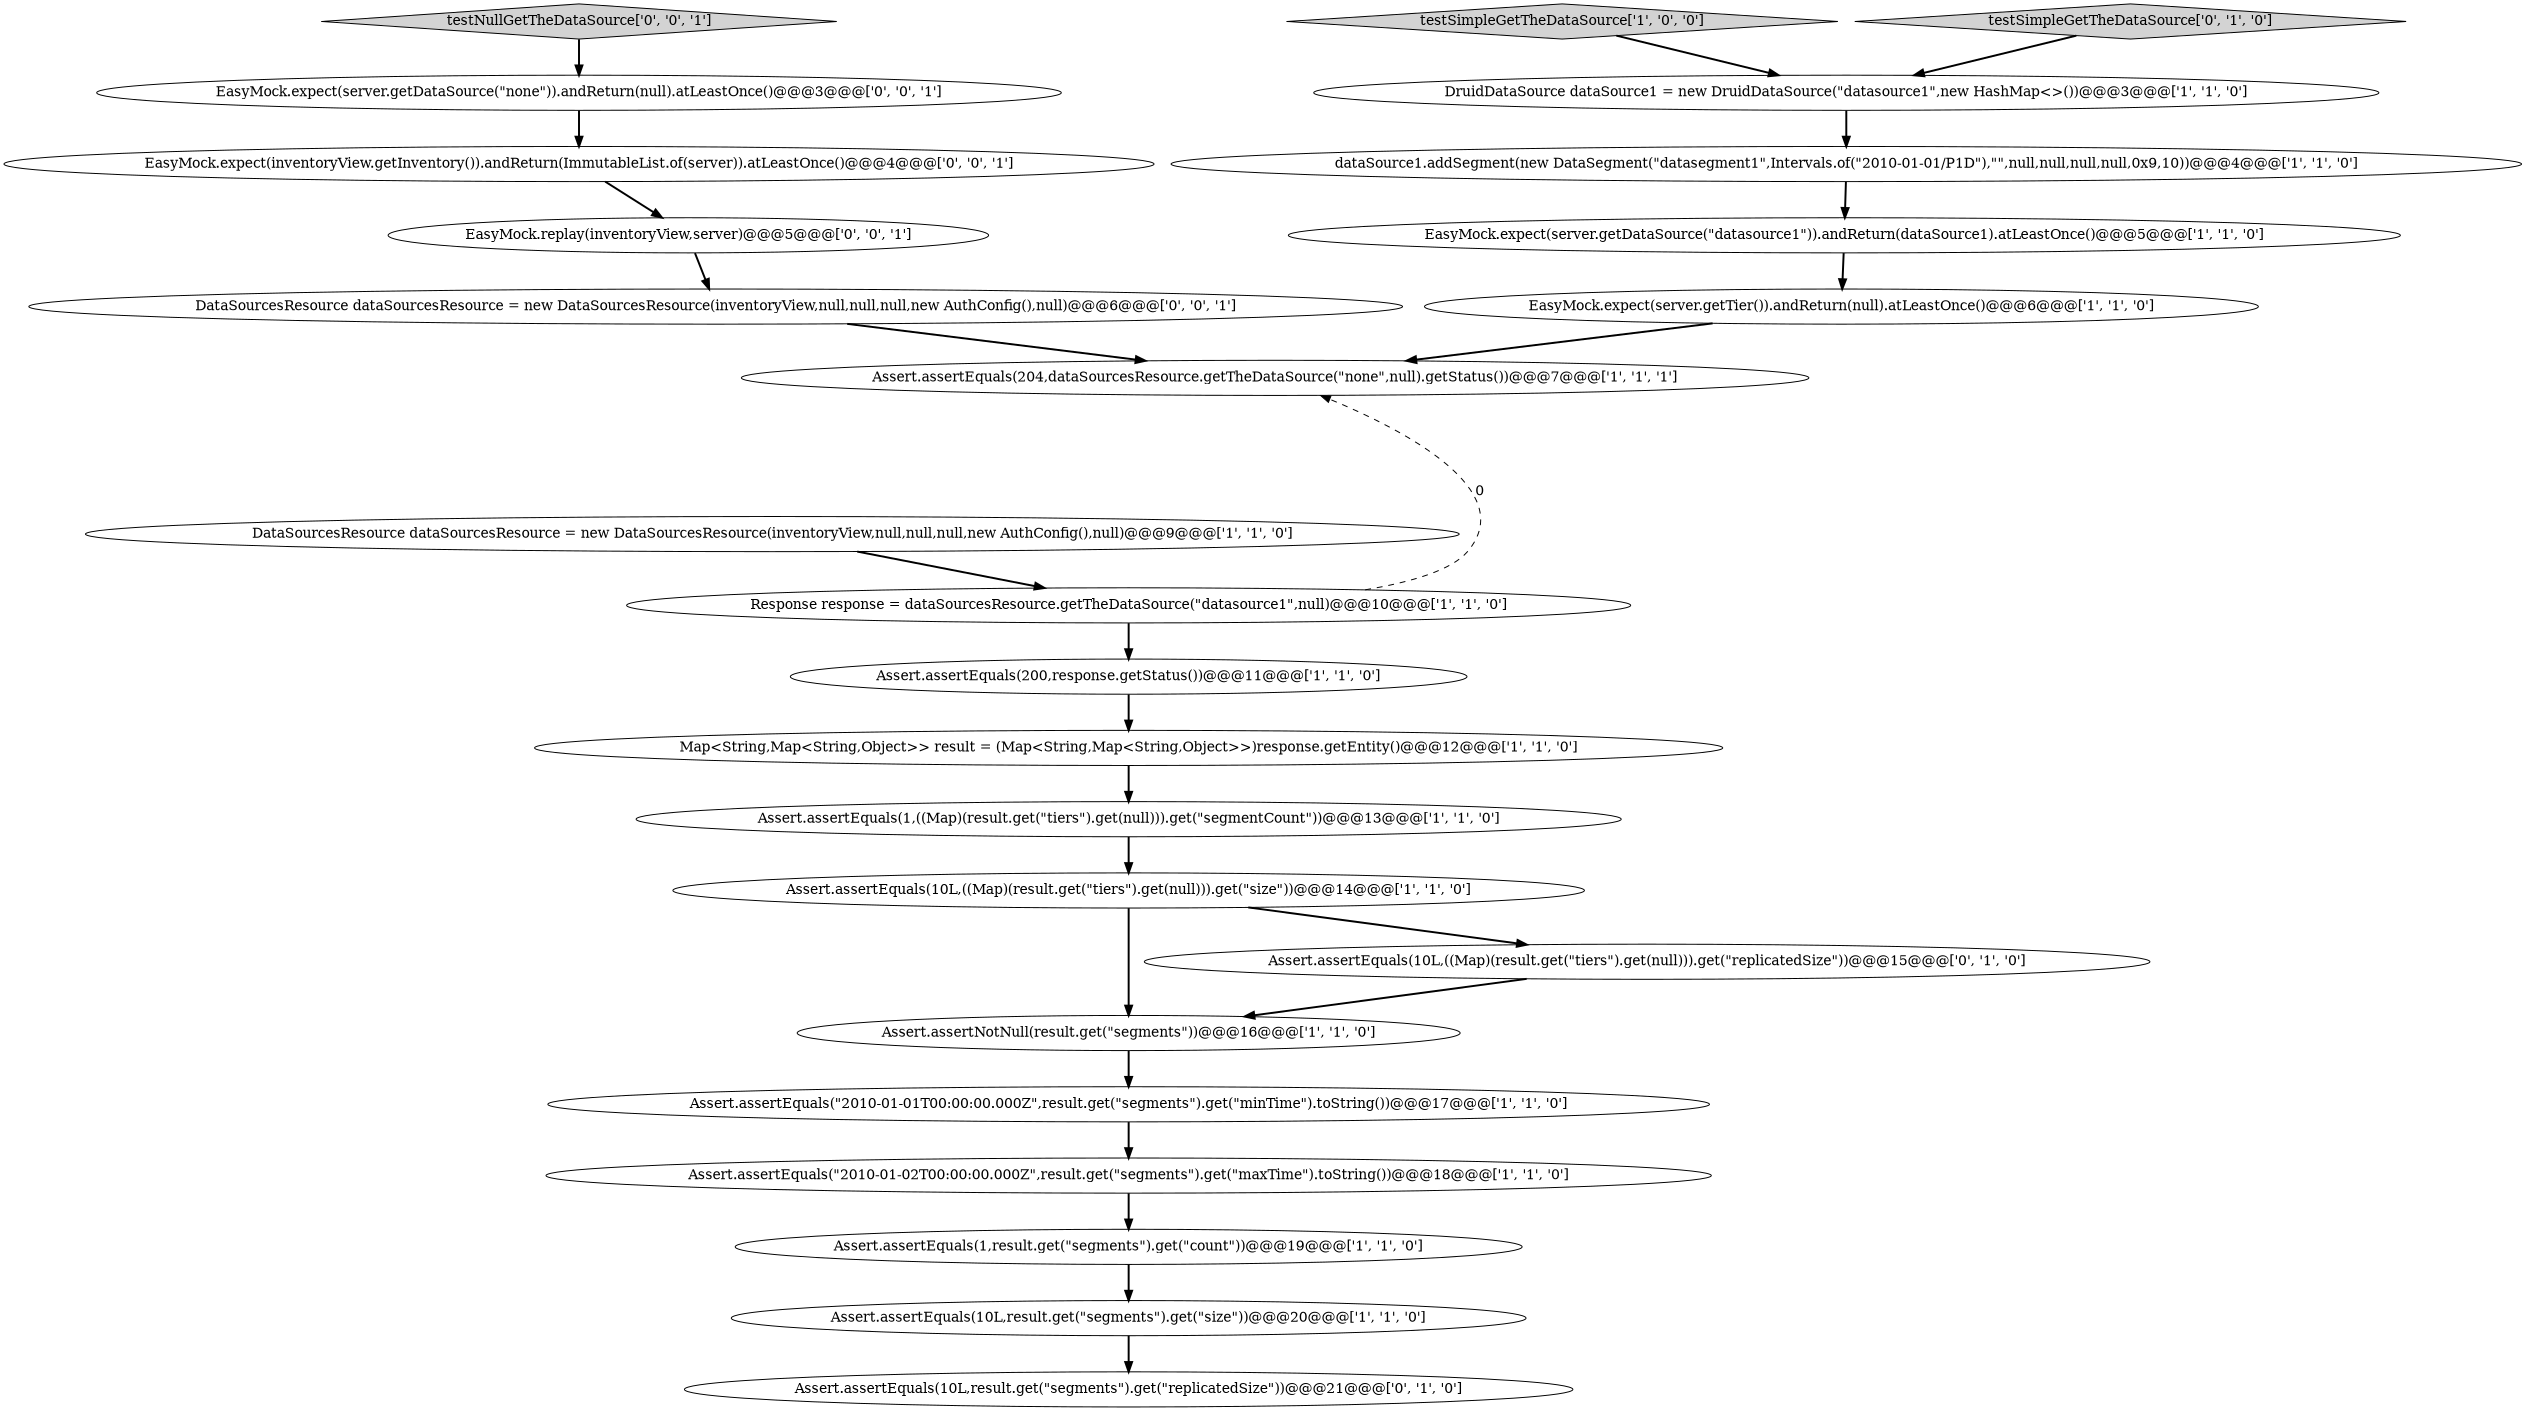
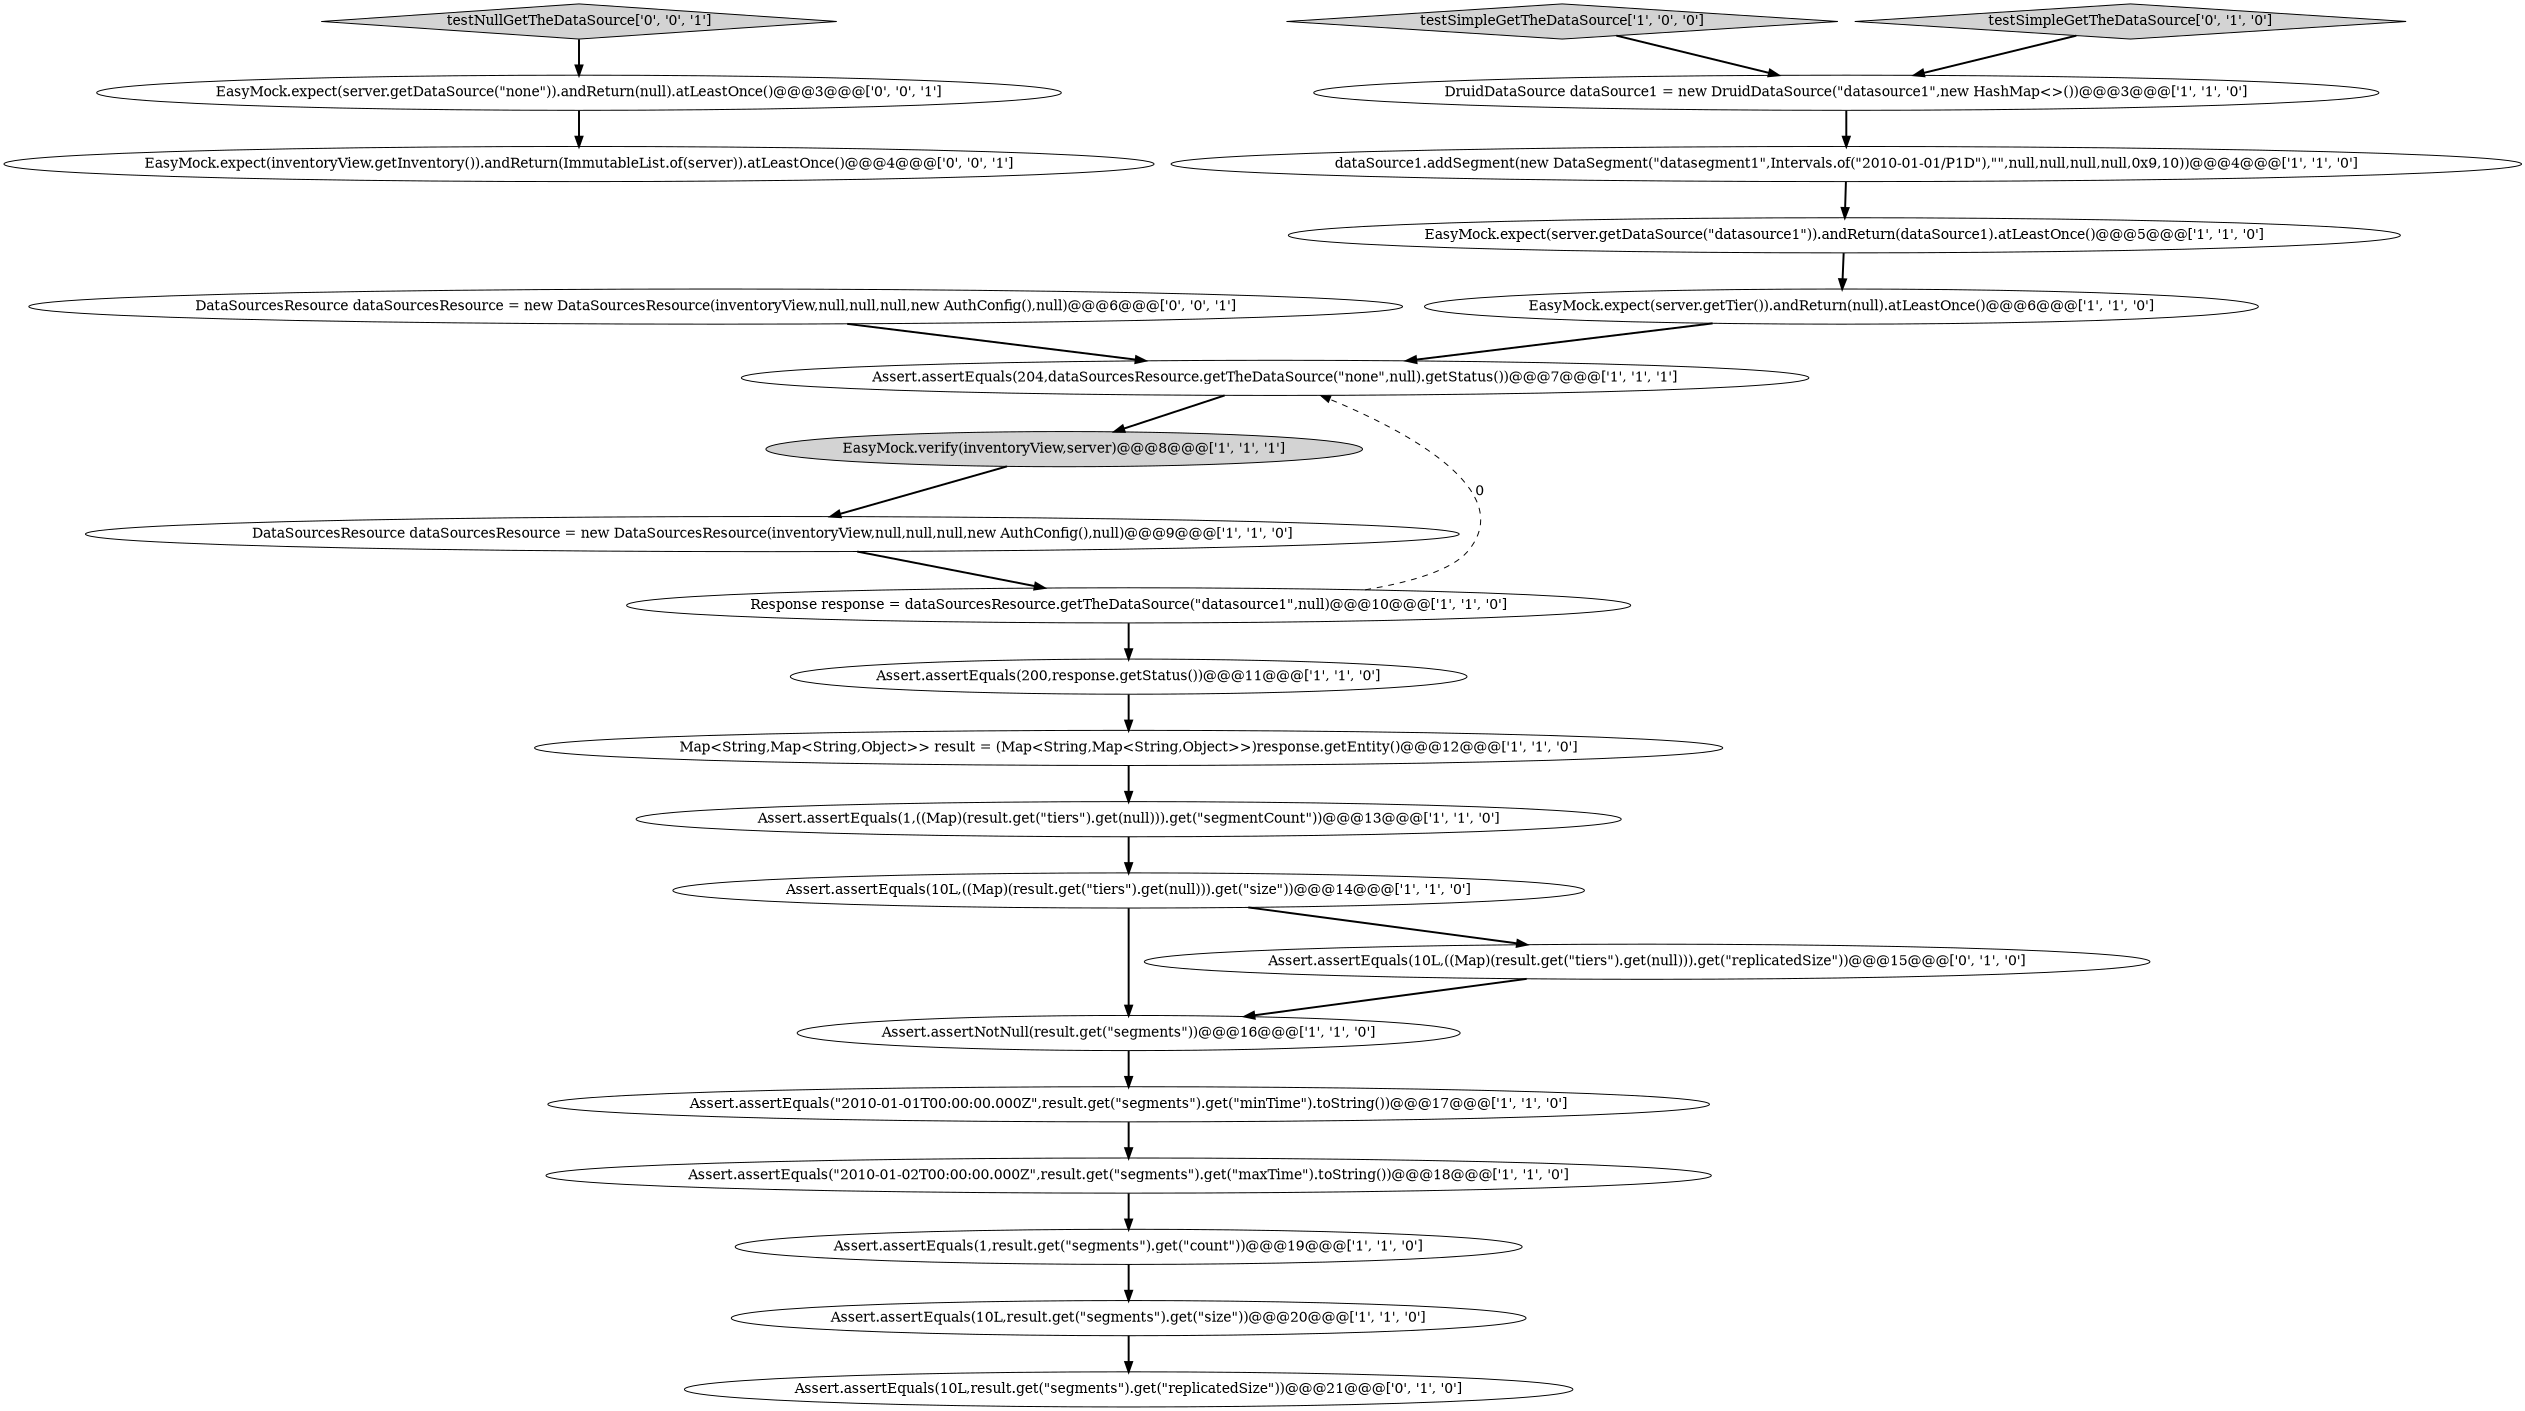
node "EasyMock.replay(inventoryView,server)@@@5@@@['0', '0', '1']": removed
node "EasyMock.verify(inventoryView,server)@@@8@@@['1', '1', '1']": added
